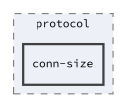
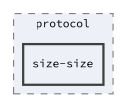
node "conn-size": label "conn-size" -> "size-size"
